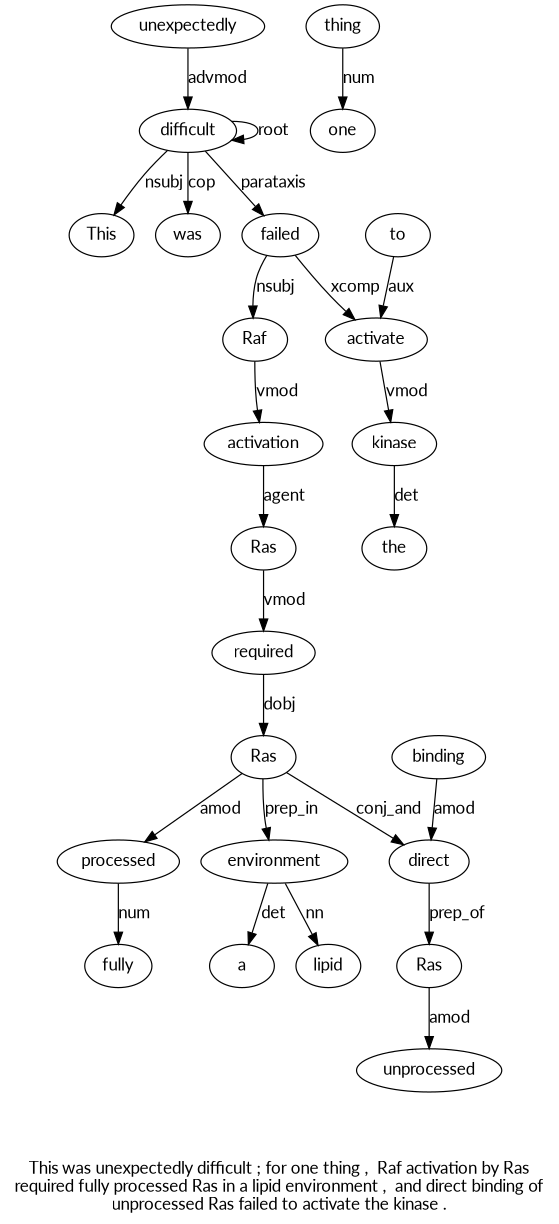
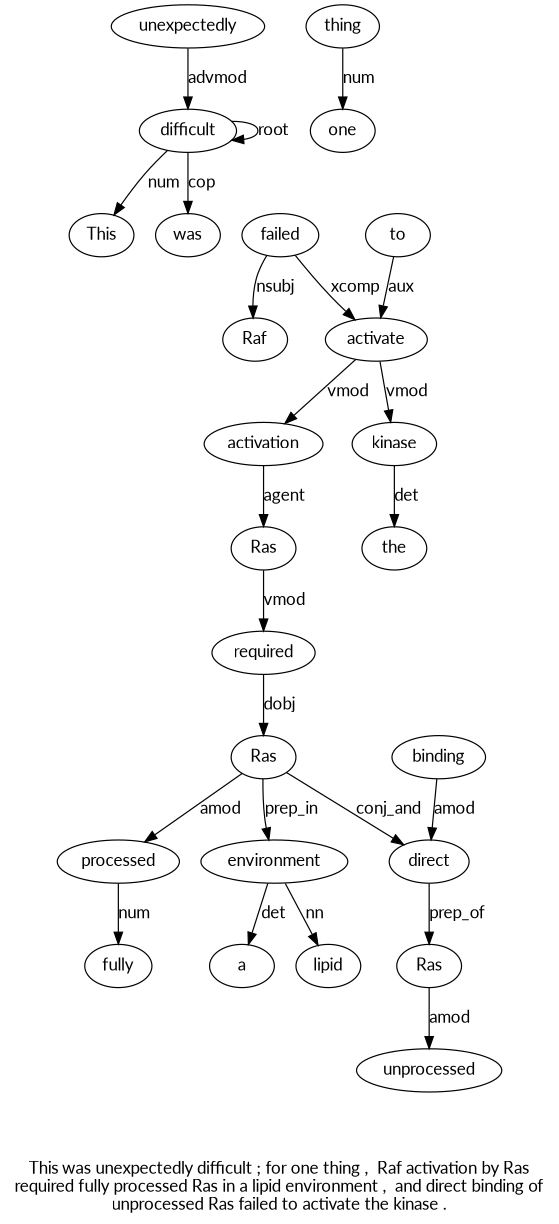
edge "difficult" -> "failed": removed, label "parataxis"
edge "difficult" -> "This": label "nsubj" -> "num"
edge "Raf" -> "activation": now "activate" -> "activation"
